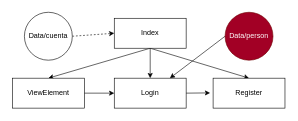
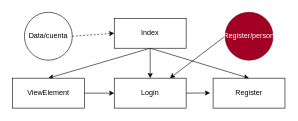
node "Data/person": label "Data/person" -> "Register/person"
